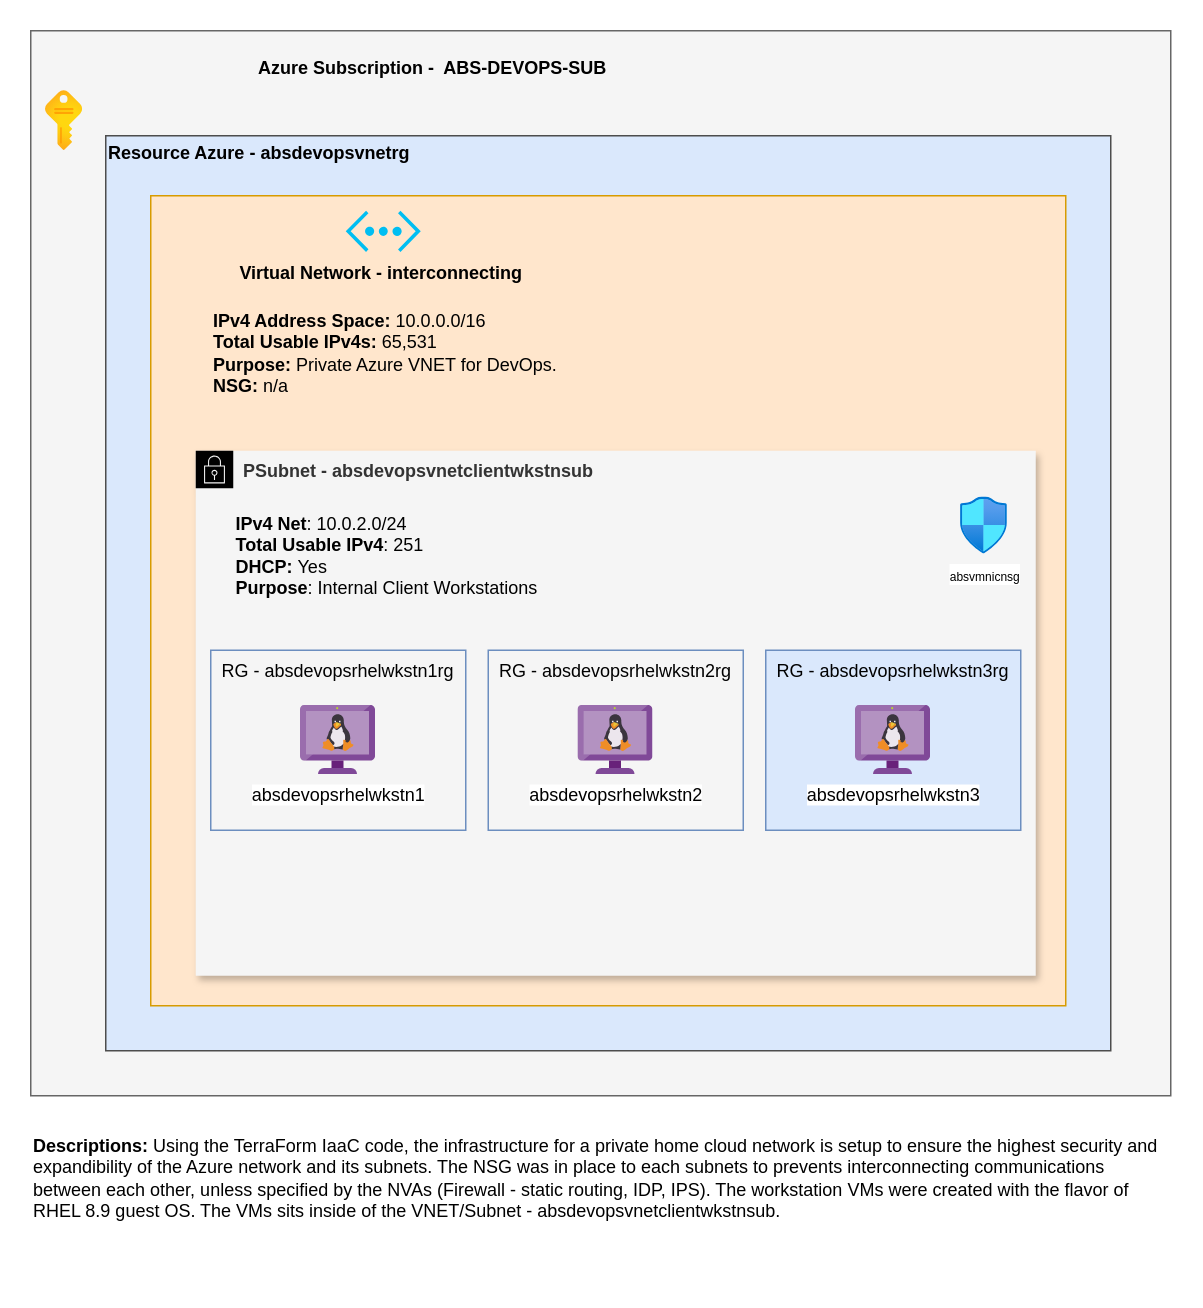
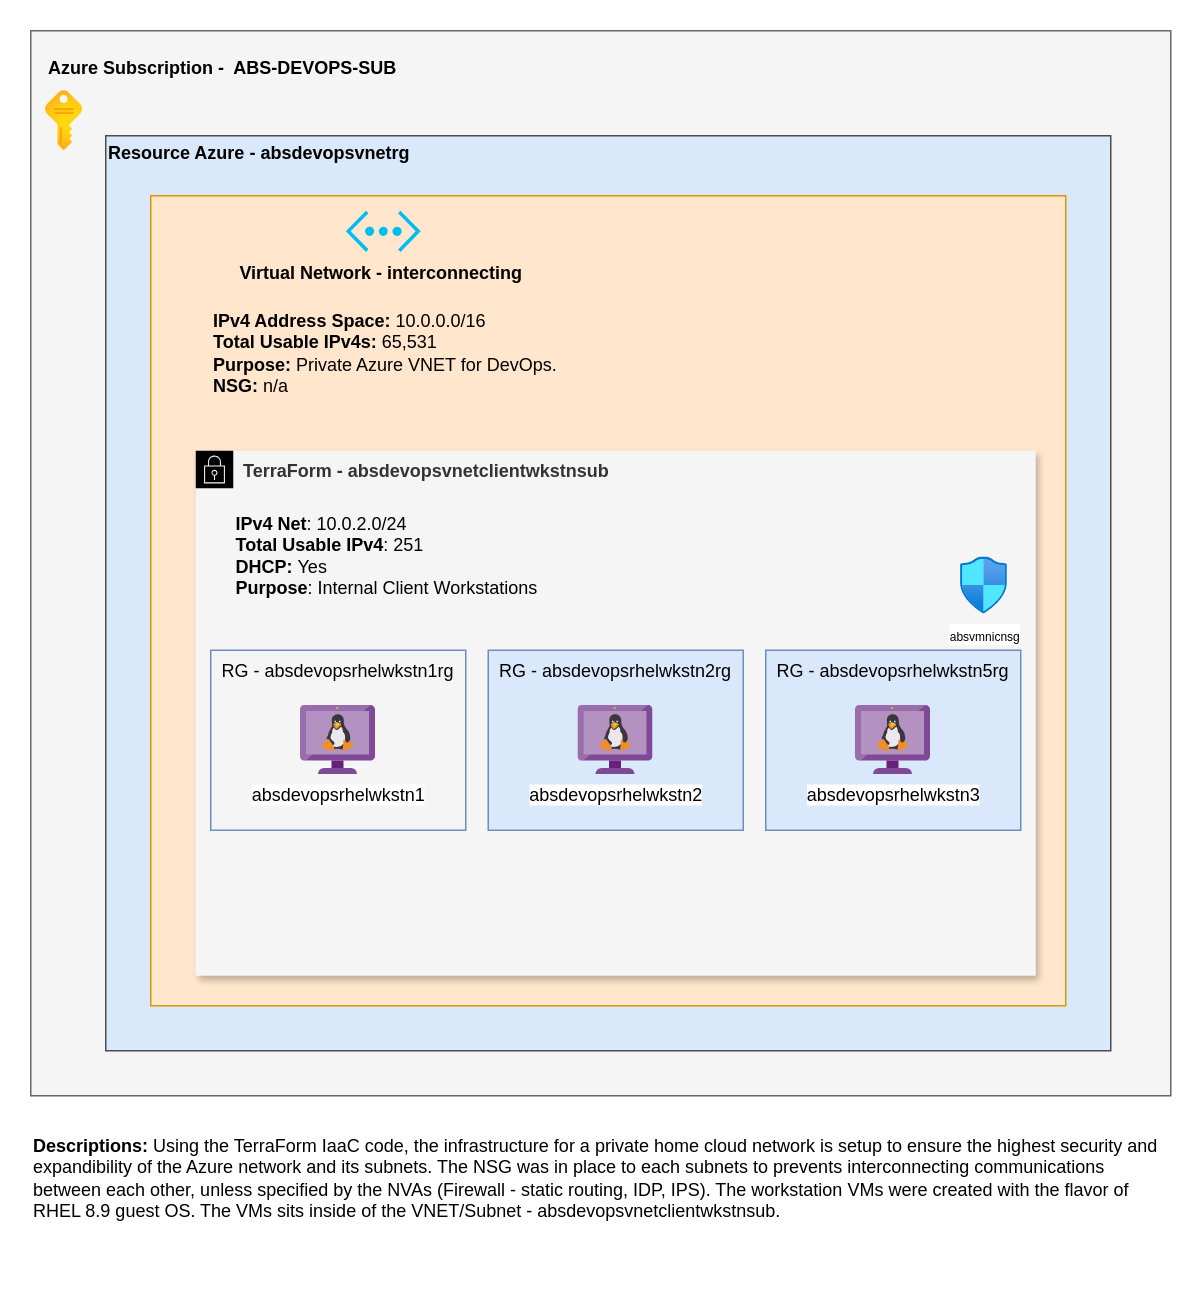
node "Azure Subscription - ABS-DEVOPS-SUB": moved (563, 68) -> (353, 68)
node "PSubnet - absdevopsvnetclientwkstnsub": label "PSubnet - absdevopsvnetclientwkstnsub" -> "TerraForm - absdevopsvnetclientwkstnsub"
node "absvmnicnsg": moved (984, 526) -> (984, 586)
node "RG - absdevopsrhelwkstn2rg": fillcolor #f5f5f5 -> #dae8fc
node "RG - absdevopsrhelwkstn3rg": label "RG - absdevopsrhelwkstn3rg" -> "RG - absdevopsrhelwkstn5rg"
